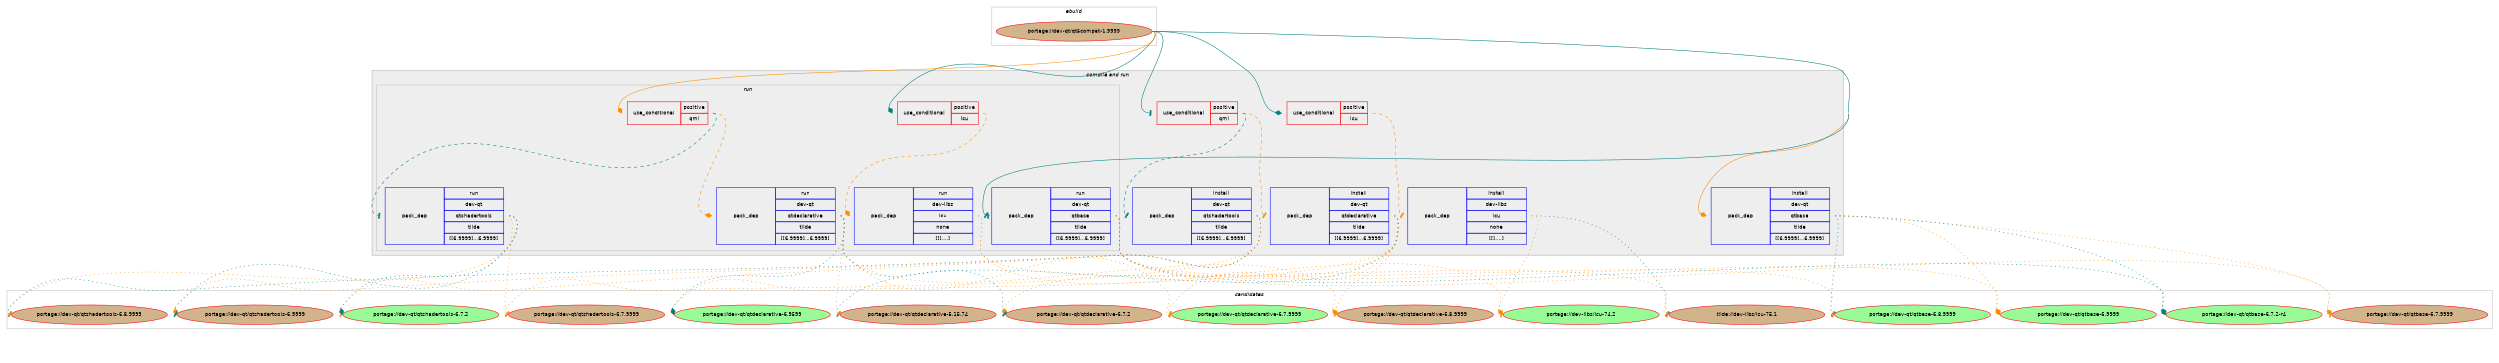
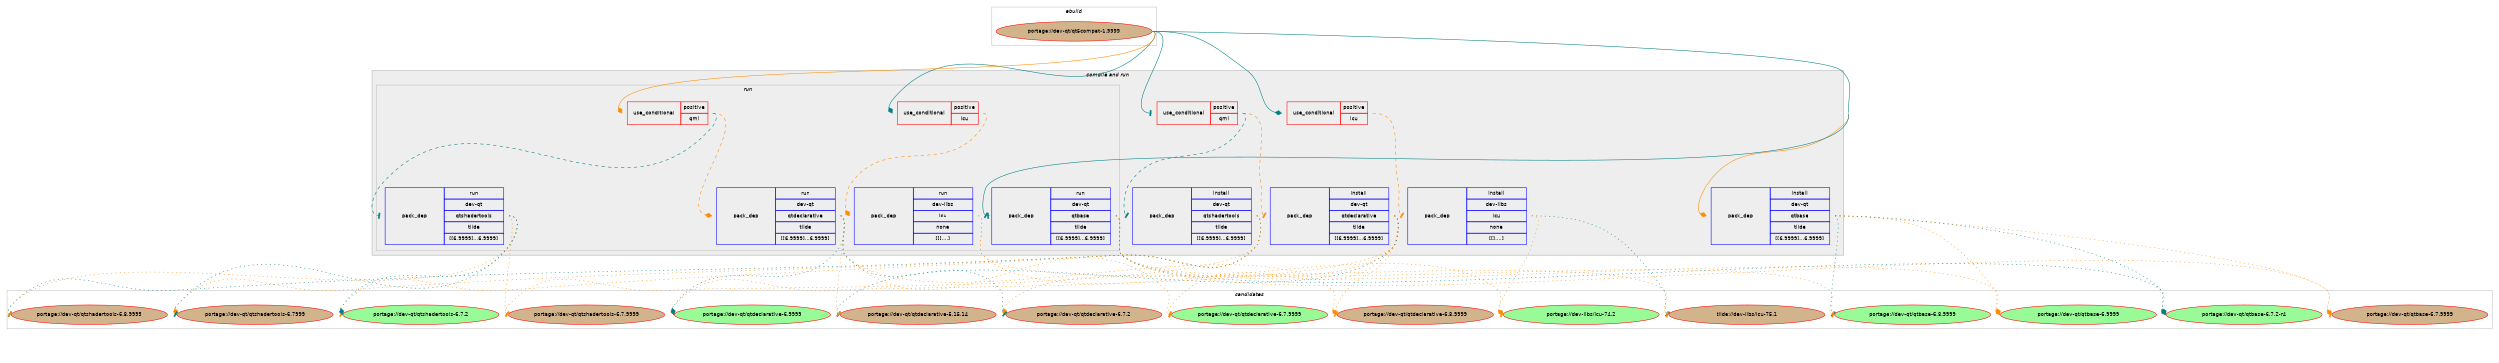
node "portage://dev-qt/qtshadertools-6.9999": label "portage://dev-qt/qtshadertools-6.9999" -> "portage://dev-qt/qtshadertools-6.7999"
node "portage://dev-qt/qtdeclarative-6.9599": label "portage://dev-qt/qtdeclarative-6.9599" -> "portage://dev-qt/qtdeclarative-6.9999"
node "portage://dev-qt/qtdeclarative-5.15.74": label "portage://dev-qt/qtdeclarative-5.15.74" -> "portage://dev-qt/qtdeclarative-5.15.14"
